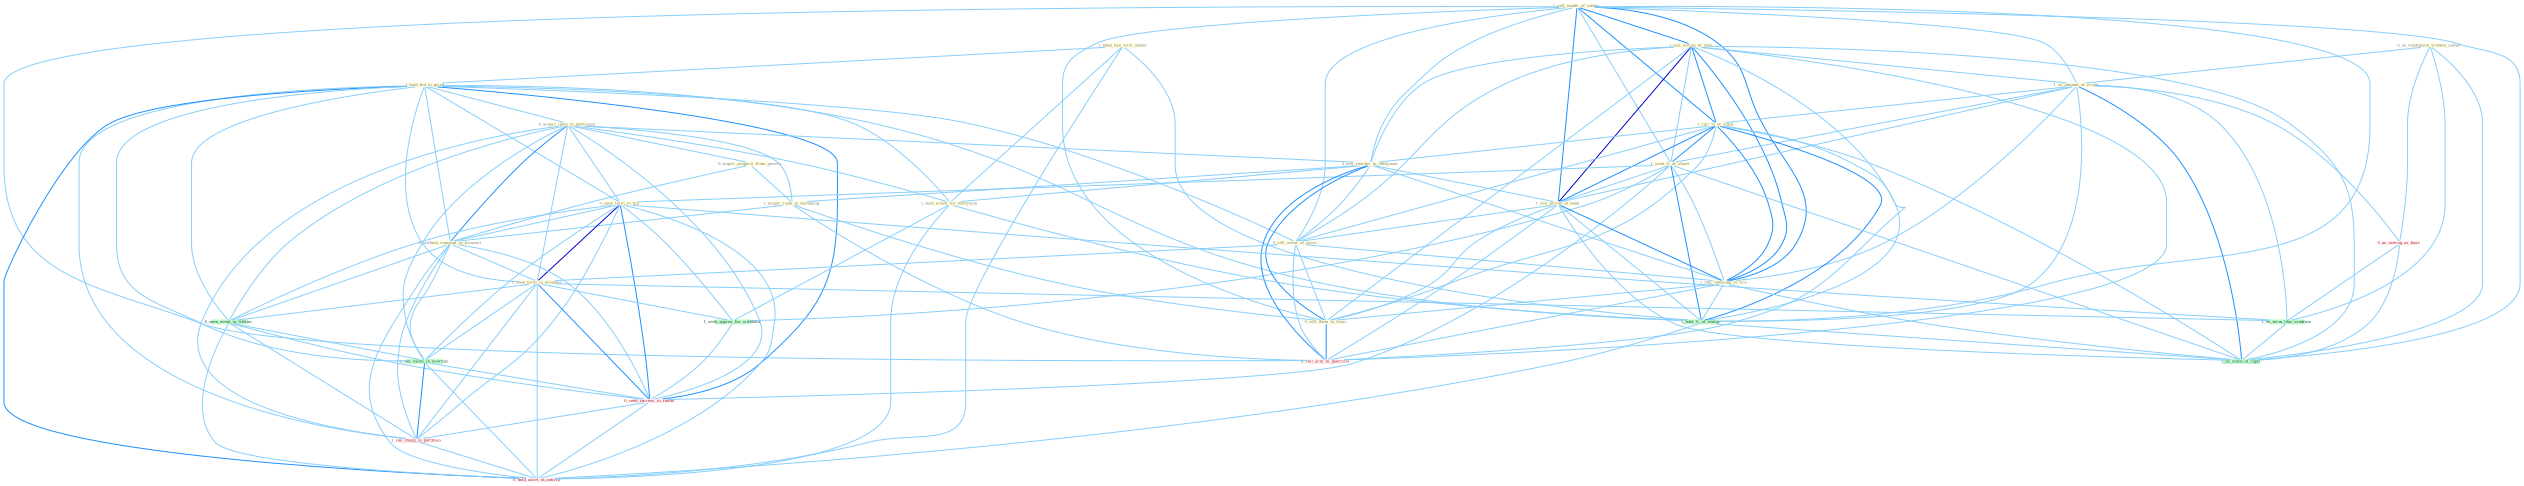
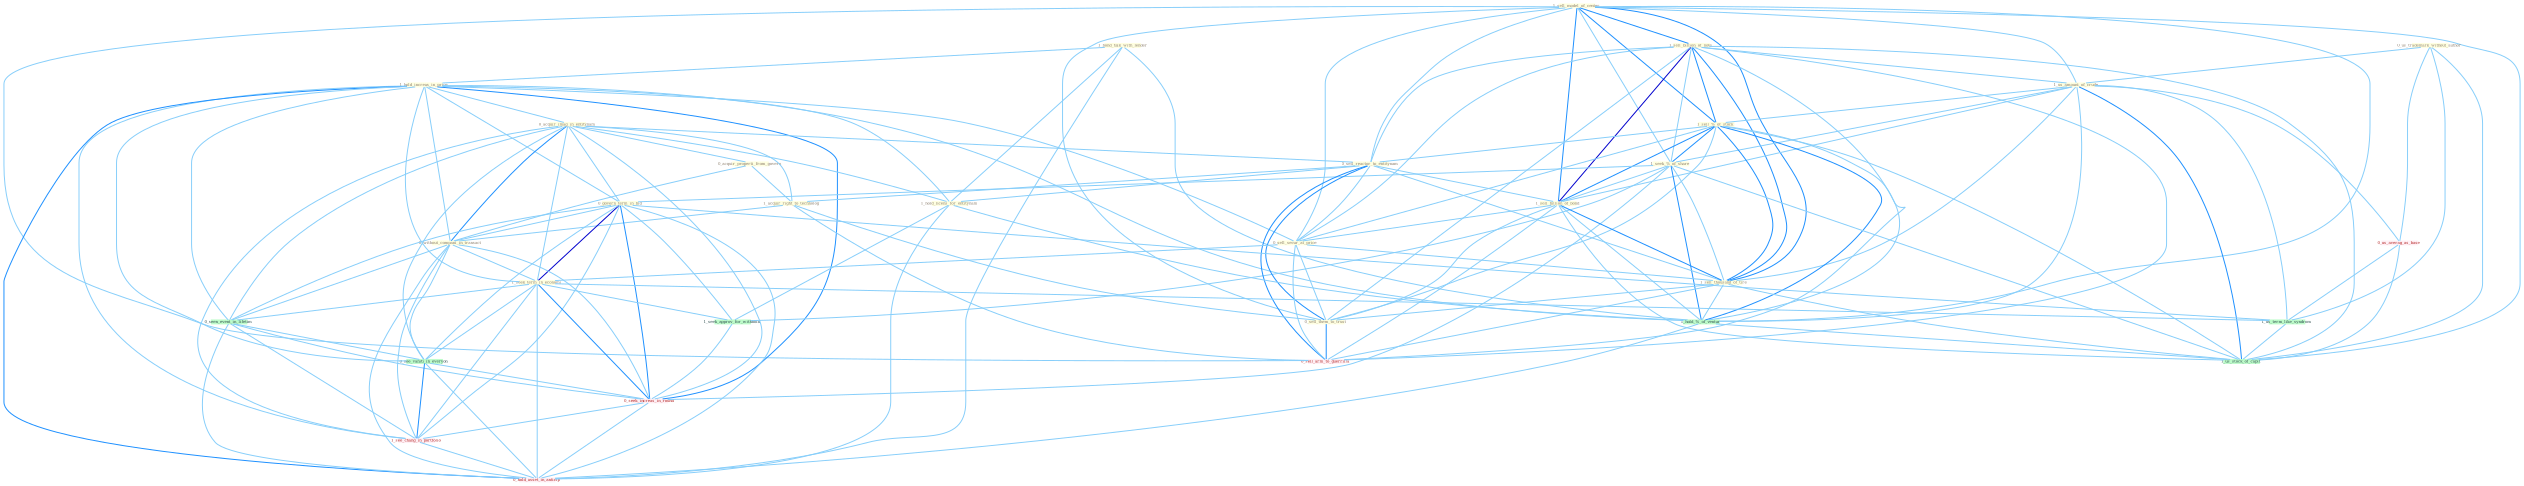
node "1_hold_bid_in_price": label "1_hold_bid_in_price" -> "1_hold_increas_in_price"
node "0_seek_term_in_bid": label "0_seek_term_in_bid" -> "0_govern_term_in_bid"
